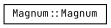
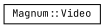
node "Magnum::Magnum": label "Magnum::Magnum" -> "Magnum::Video"
